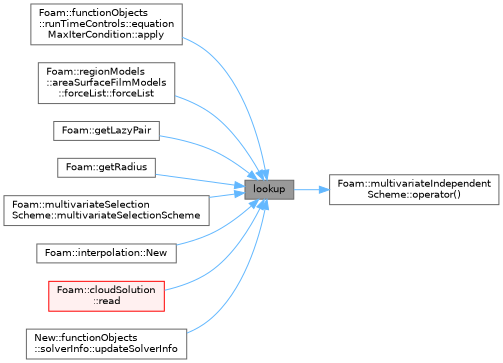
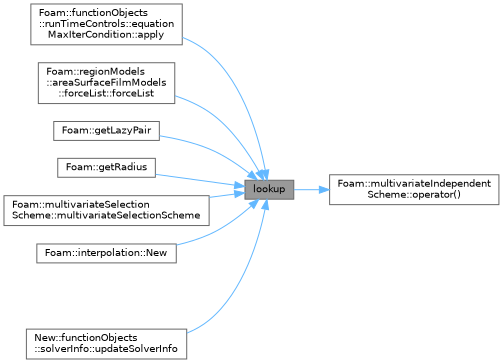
node "Foam::cloudSolution ::read": removed
